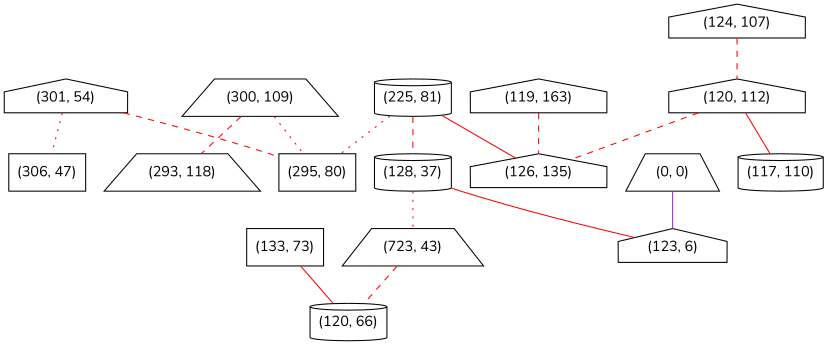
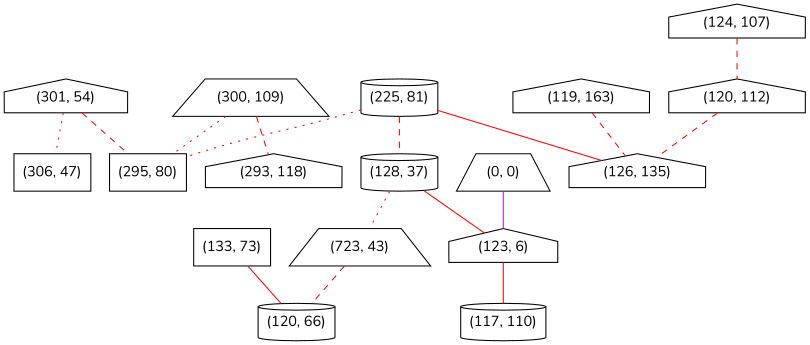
edge "(120, 112)" -- "(117, 110)": now "(123, 6)" -- "(117, 110)"
node "(293, 118)": shape trapezium -> house
